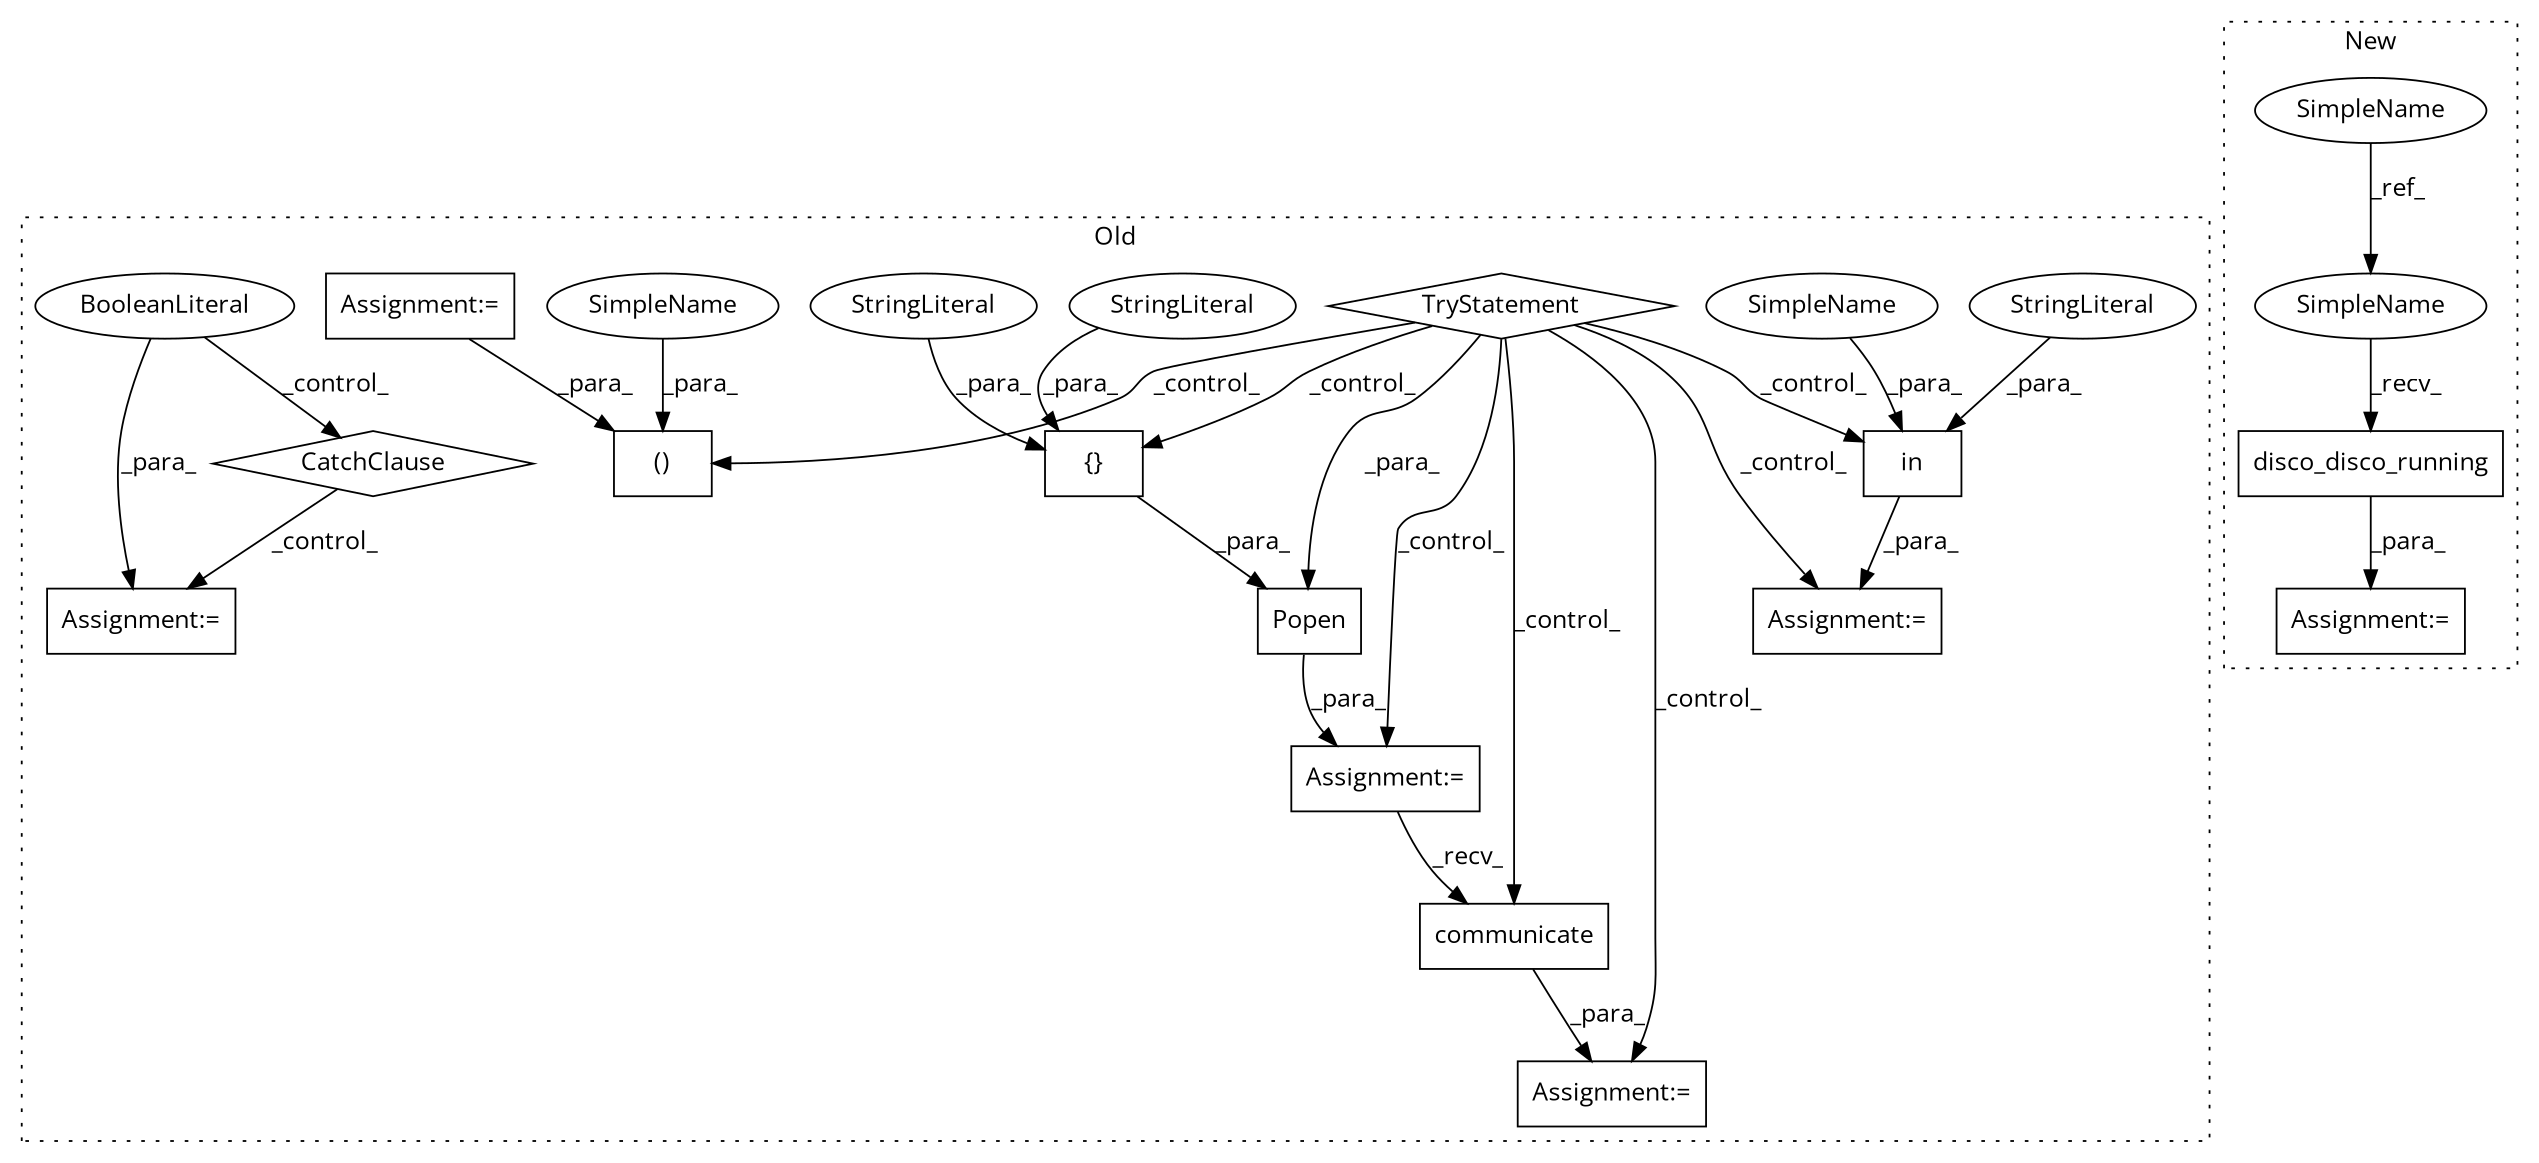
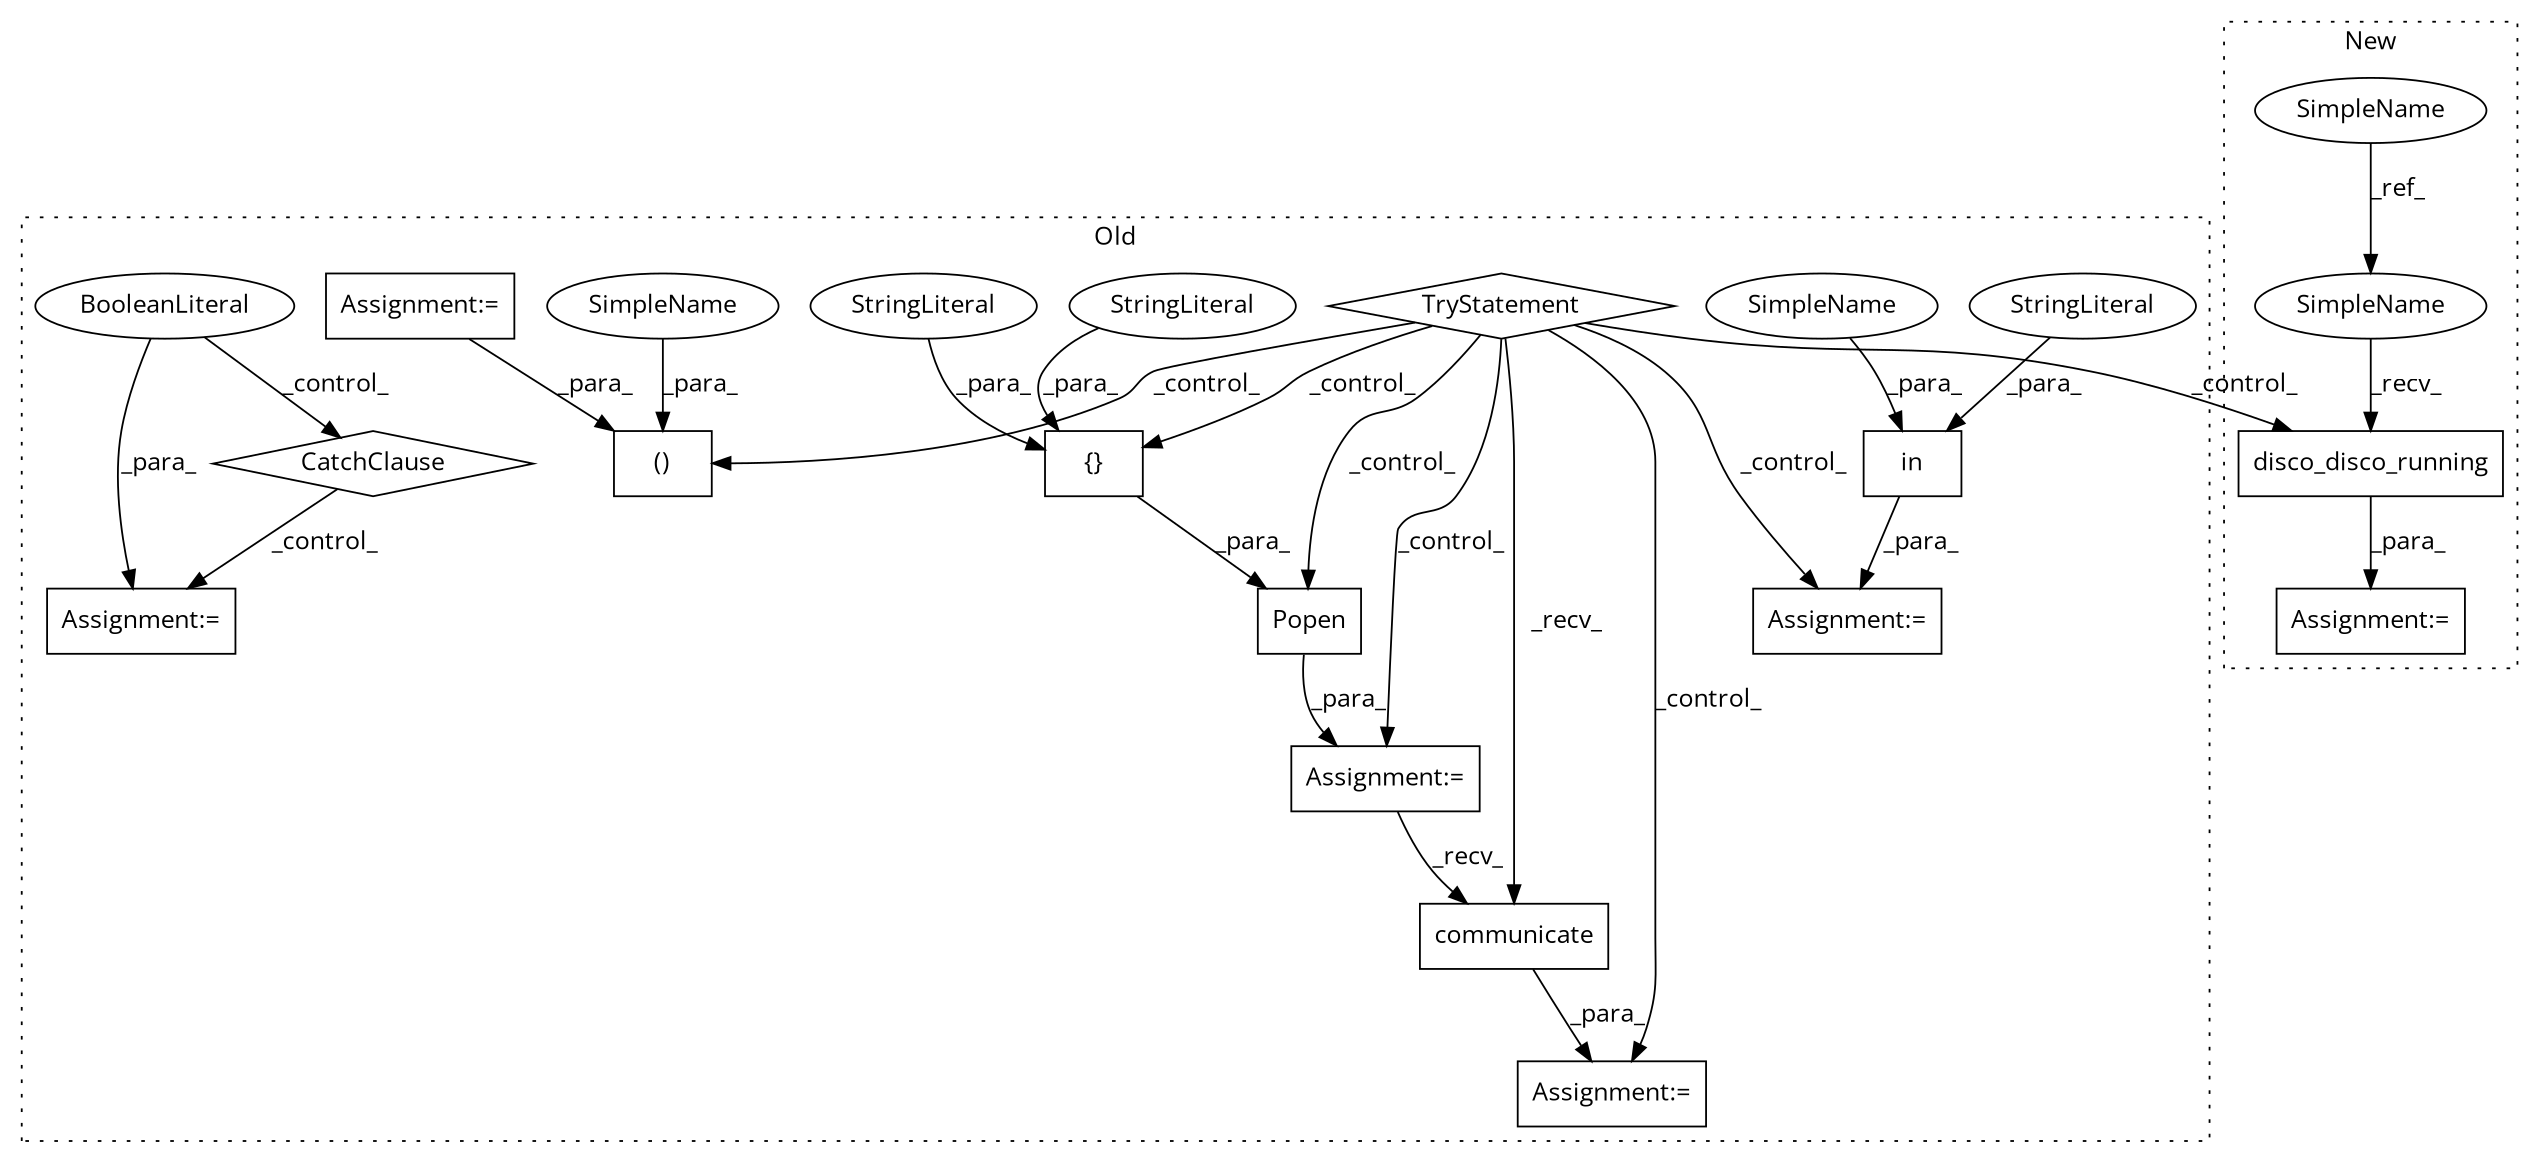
edge "TryStatement" -> "in": now "TryStatement" -> "disco_disco_running"
edge "TryStatement" -> "Popen": label "_para_" -> "_control_"
edge "TryStatement" -> "communicate": label "_control_" -> "_recv_"
